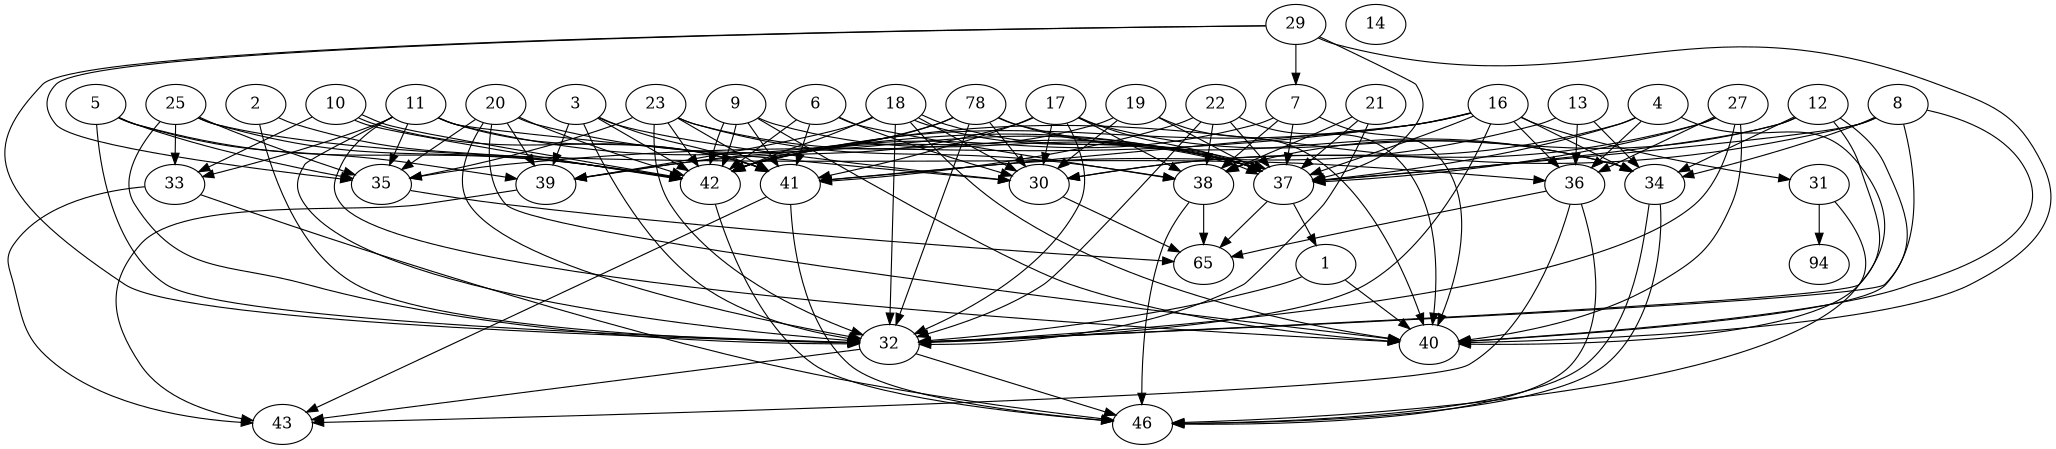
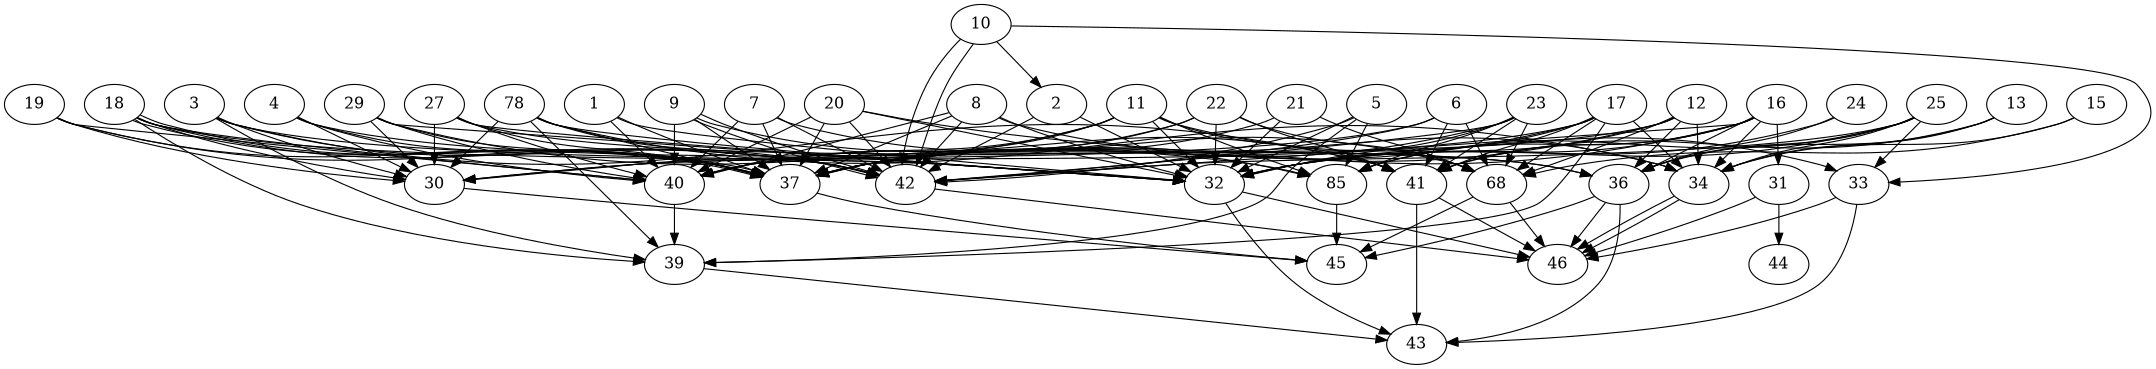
node "14": removed
edge "29" -> "7": now "29" -> "30"
node "24": added
node "15": added
edge "20" -> "39": now "40" -> "39"
edge "12" -> "36": added
edge "25" -> "34": added
edge "10" -> "41": now "10" -> "2"
node "35": label "35" -> "85"
node "38": label "38" -> "68"
edge "37" -> "1": reversed
node "65": label "65" -> "45"
node "94": label "94" -> "44"
